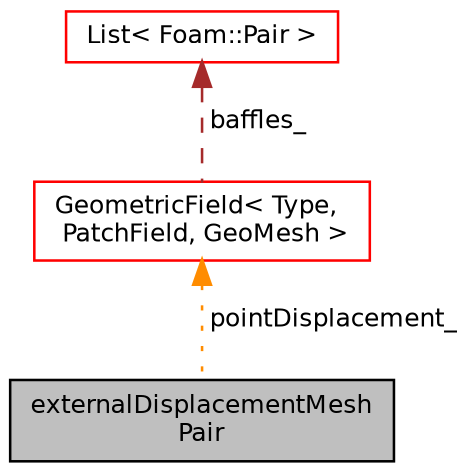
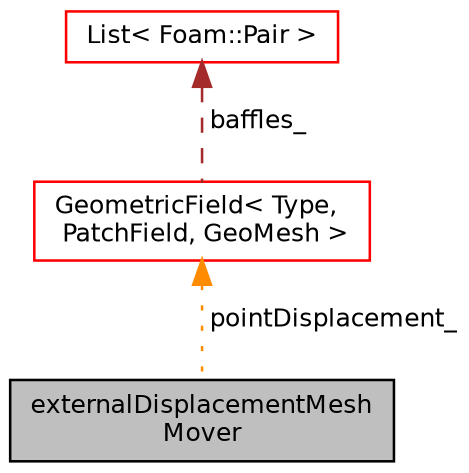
node "externalDisplacementMesh Pair": label "externalDisplacementMesh Pair" -> "externalDisplacementMesh Mover"
